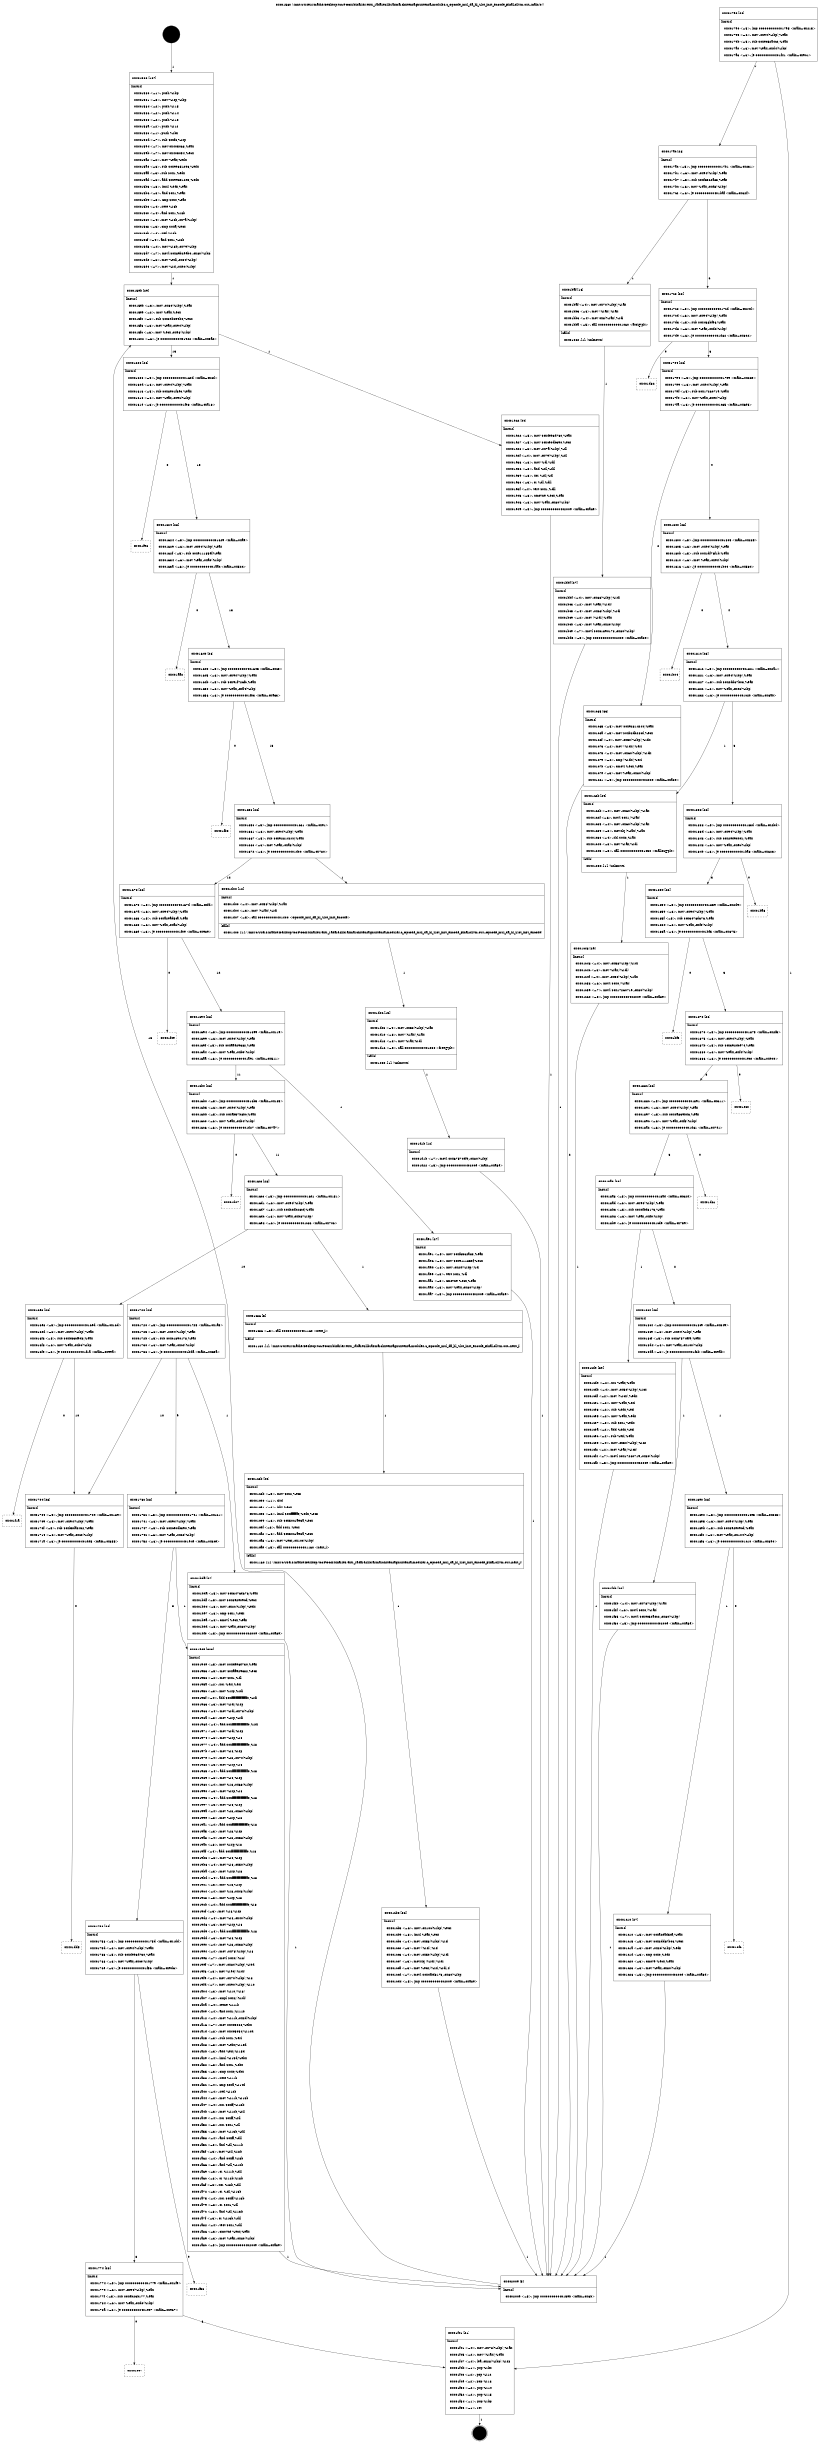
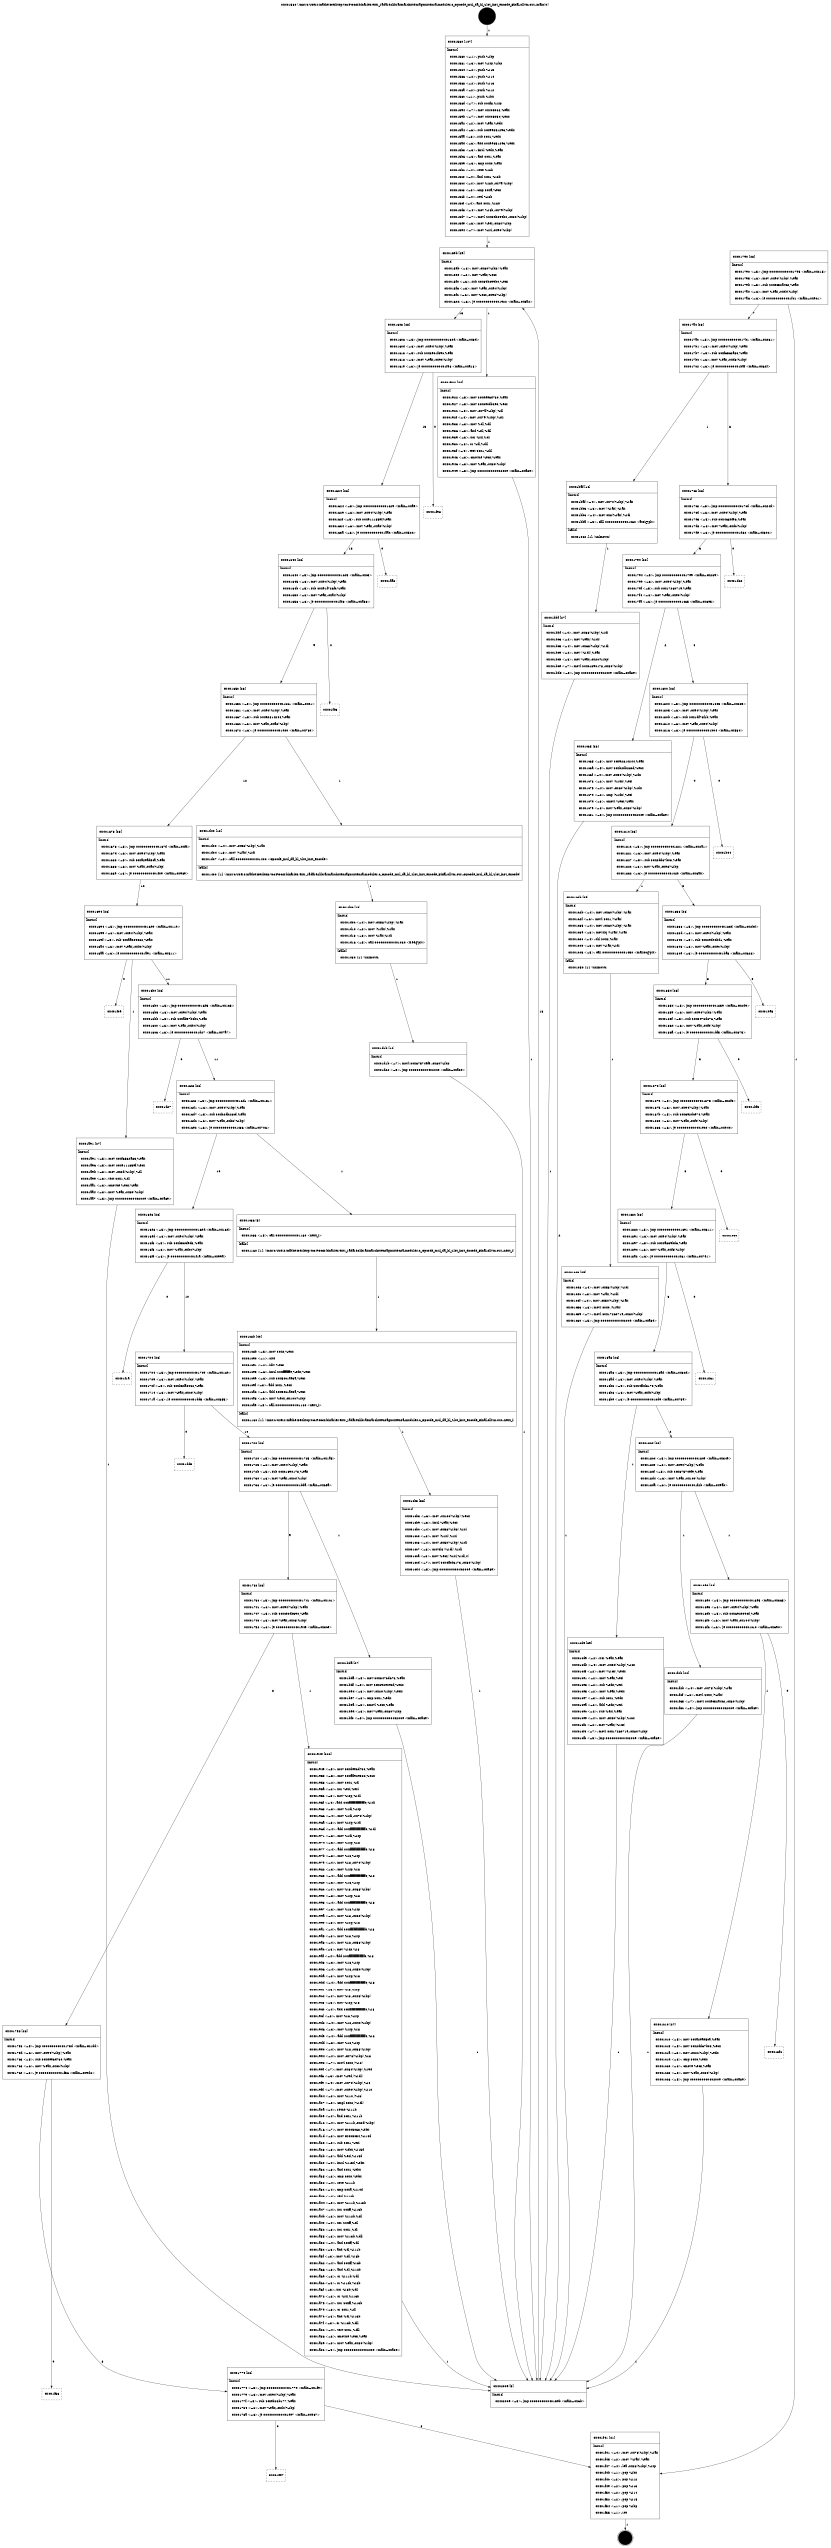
edge "0x401640 [28]" -> "0x40165c [28]": label " 13" -> " 9"
edge "0x401678 [28]" -> "0x401f0e": now "0x401694 [28]" -> "0x401f0e"
edge "0x401720 [28]" -> "0x401704 [28]": reversed
